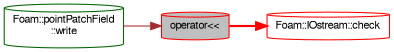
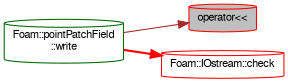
edge "operator<<" -> "Foam::IOstream::check": now "Foam::pointPatchField ::write" -> "Foam::IOstream::check"
